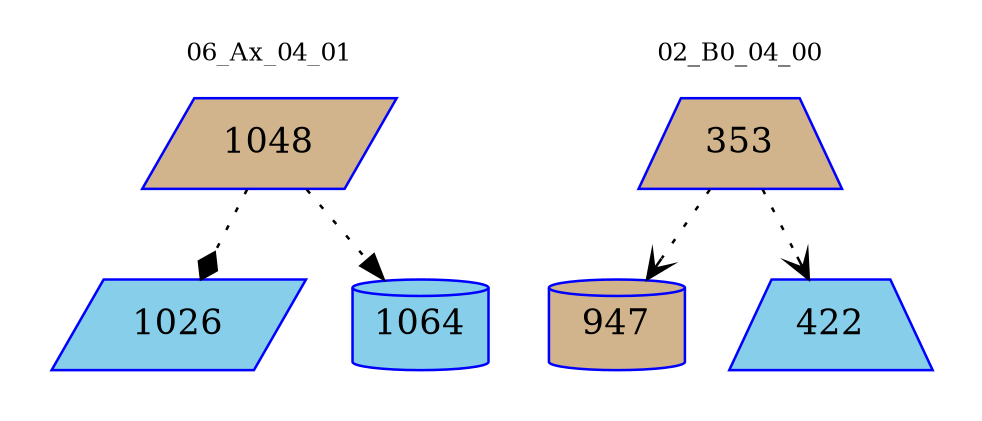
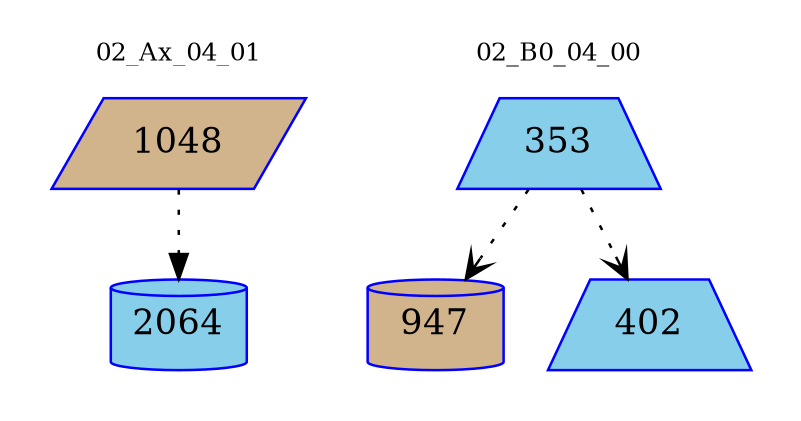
cluster "06_Ax_04_01": label "06_Ax_04_01" -> "02_Ax_04_01"
node "353": fillcolor tan -> skyblue
node "1026": removed
node "1064": label "1064" -> "2064"
node "422": label "422" -> "402"
